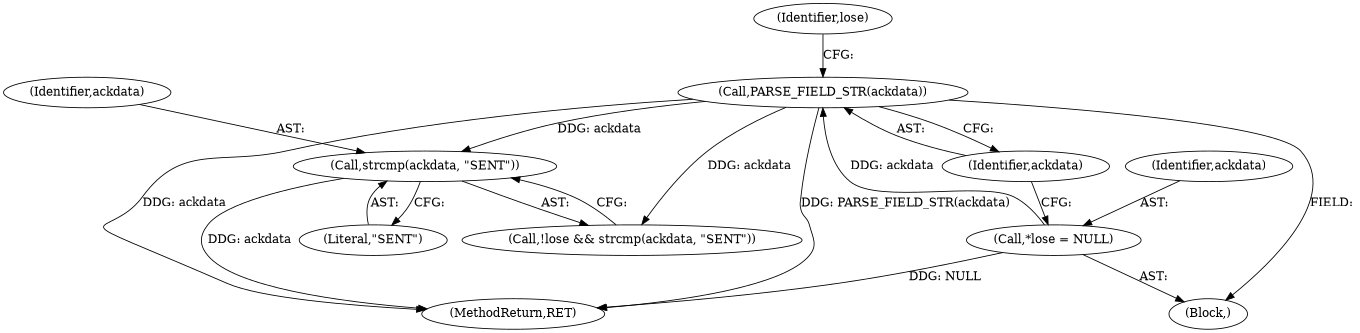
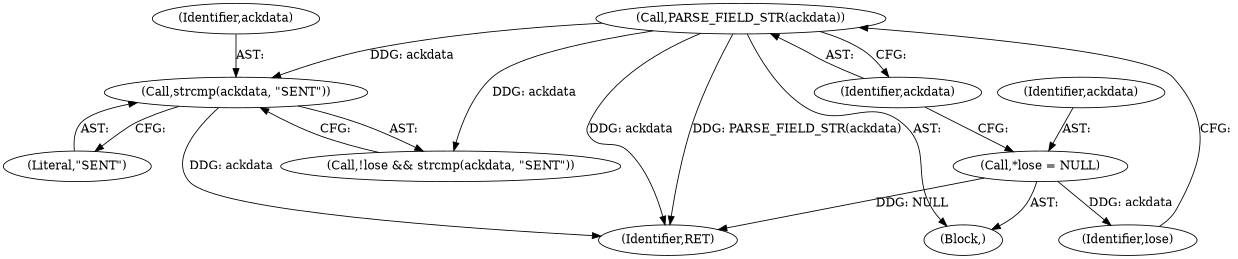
edge "(Call,*lose = NULL)" -> "(Call,PARSE_FIELD_STR(ackdata))": now "(Call,*lose = NULL)" -> "(Identifier,lose)"
edge "(Call,PARSE_FIELD_STR(ackdata))" -> "(Block,)": label "FIELD: " -> "AST: "
node "(MethodReturn,RET)": label "(MethodReturn,RET)" -> "(Identifier,RET)"
